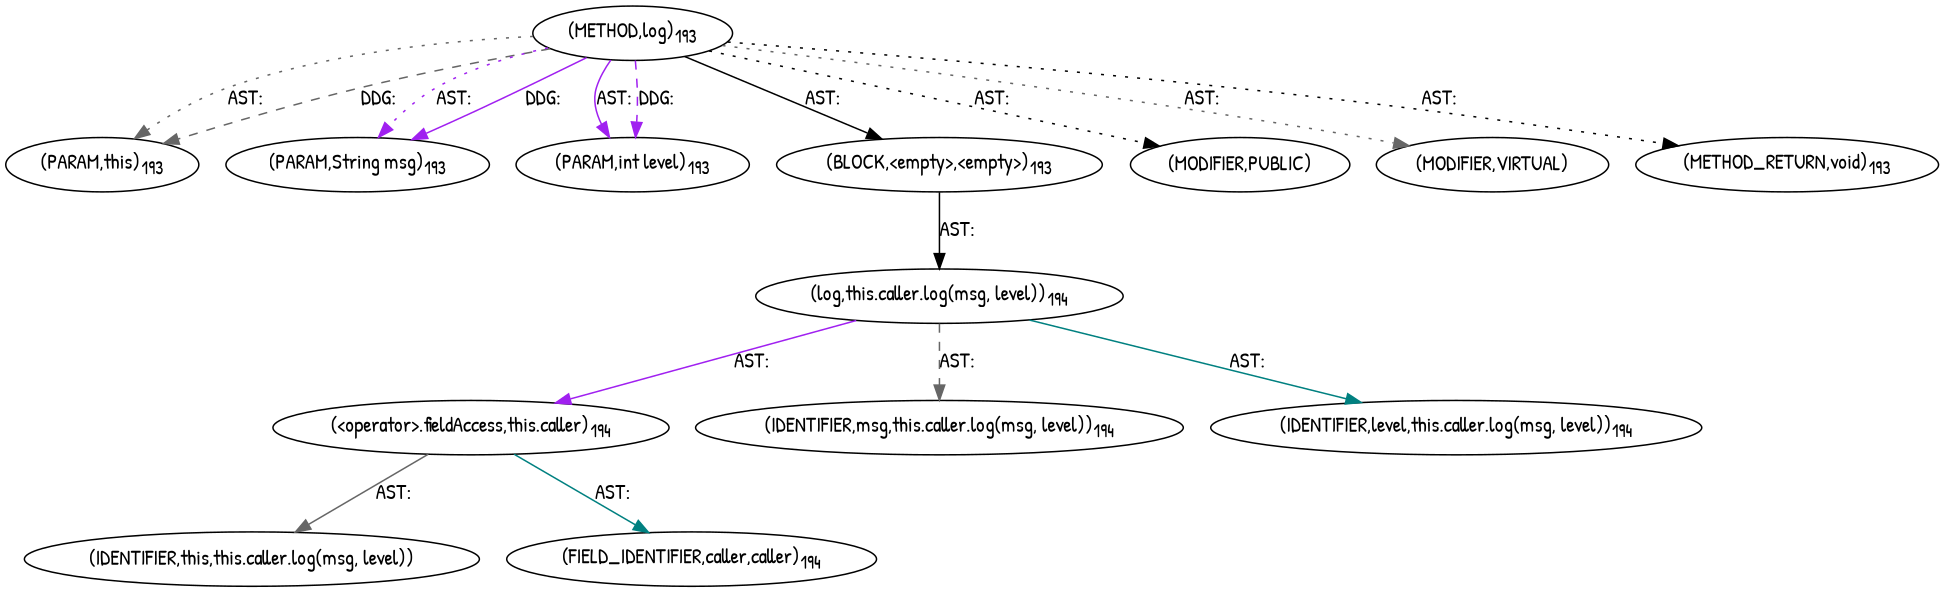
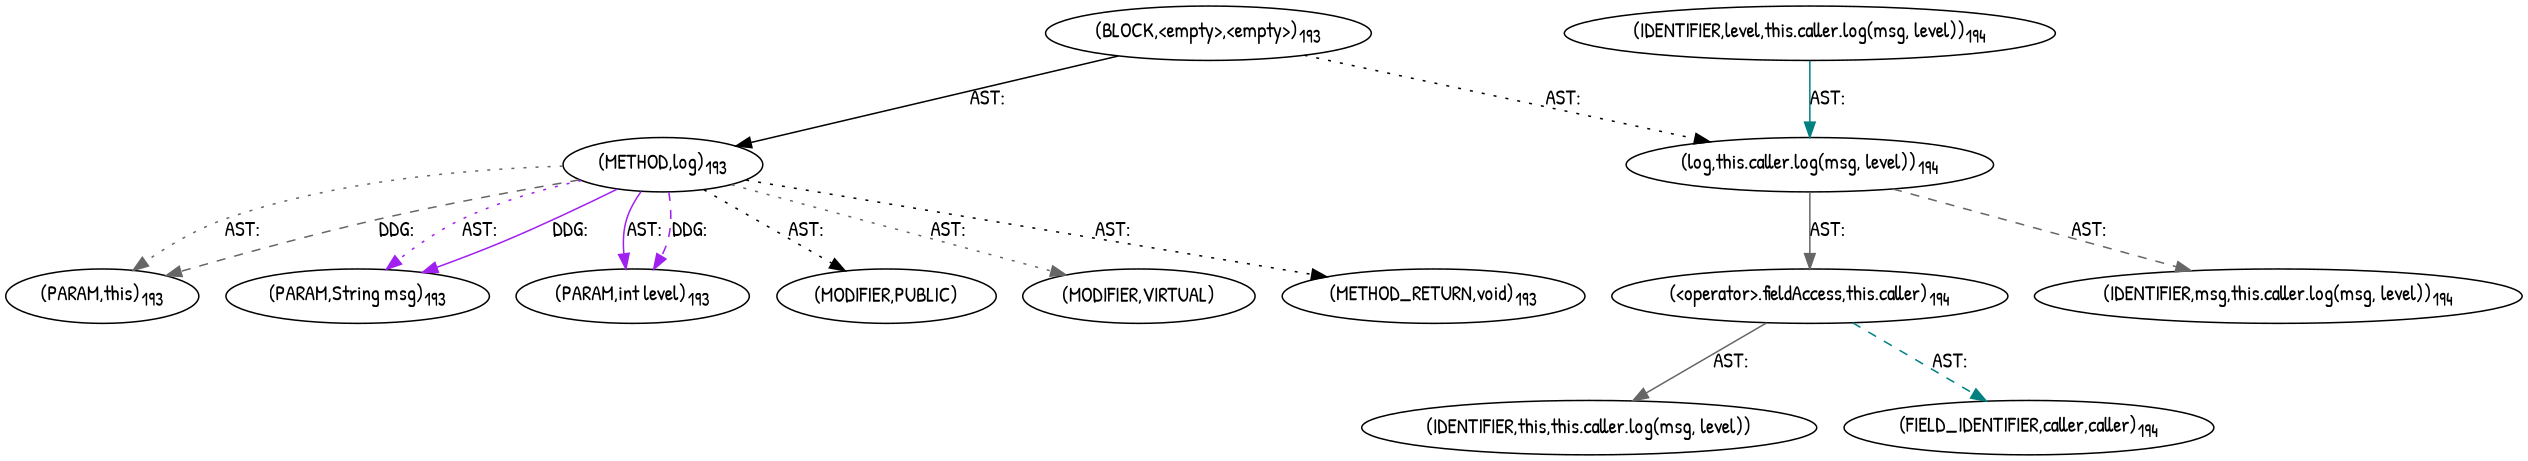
edge "(METHOD,log)" -> "(BLOCK,<empty>,<empty>)": reversed
edge "(BLOCK,<empty>,<empty>)" -> "(log,this.caller.log(msg, level))": style solid -> dotted
edge "(log,this.caller.log(msg, level))" -> "(IDENTIFIER,level,this.caller.log(msg, level))": reversed
edge "(log,this.caller.log(msg, level))" -> "(<operator>.fieldAccess,this.caller)": color purple -> gray40
edge "(<operator>.fieldAccess,this.caller)" -> "(FIELD_IDENTIFIER,caller,caller)": style solid -> dashed
